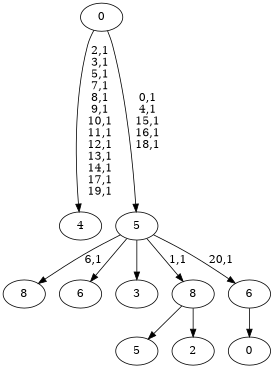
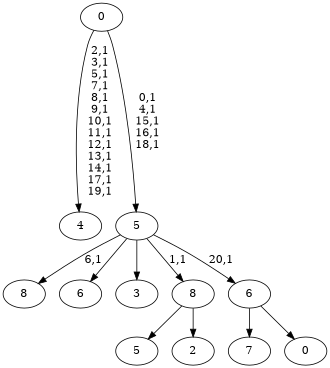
node "7": added
